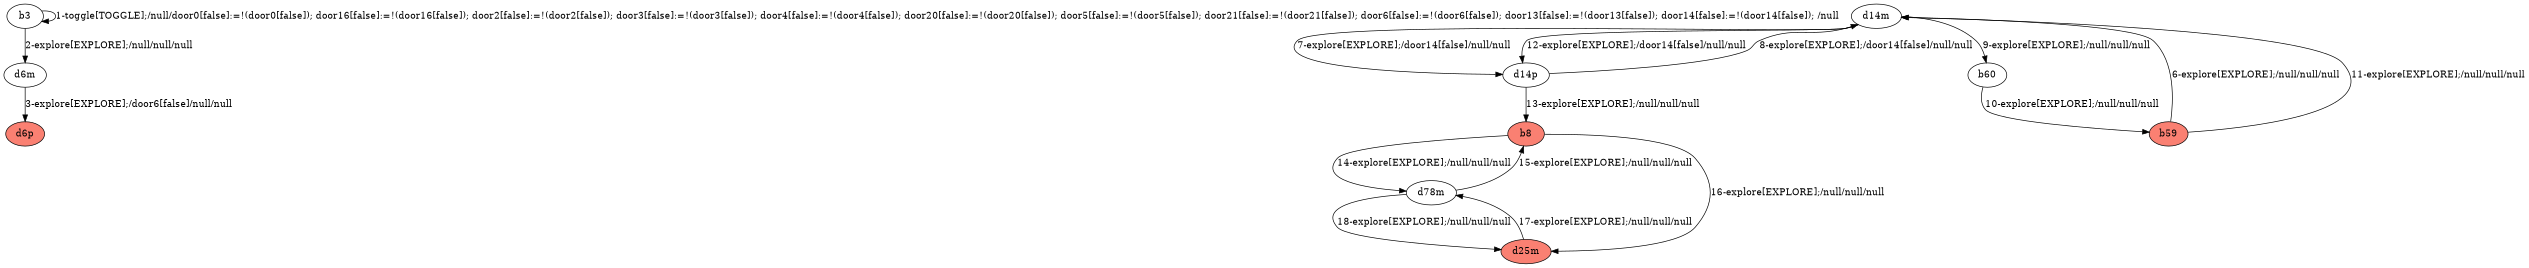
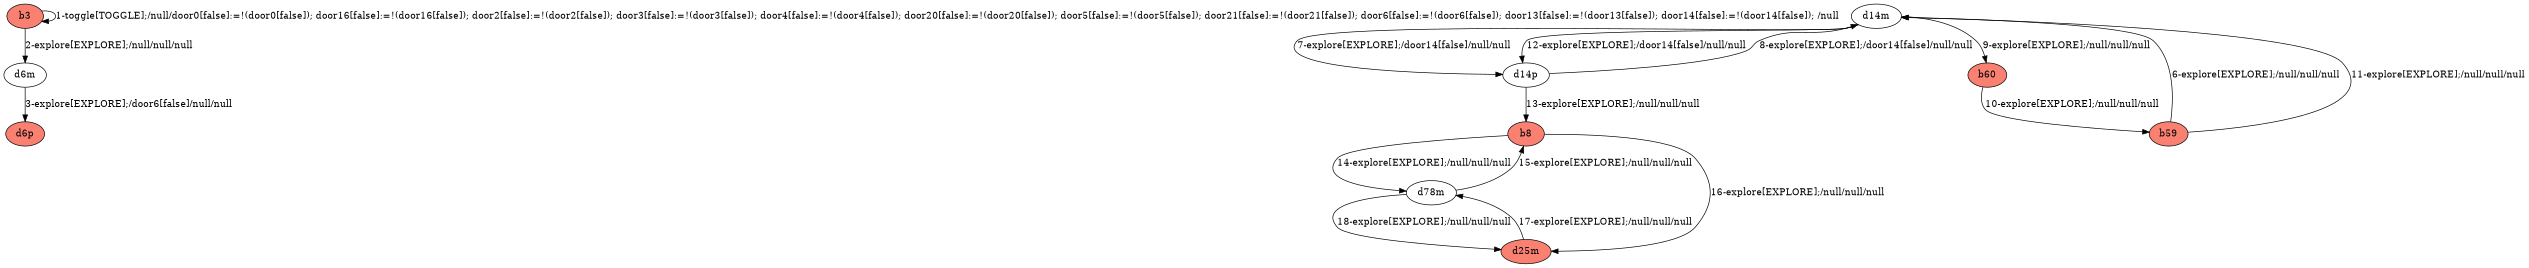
node "b3": fillcolor white -> salmon
node "b60": fillcolor white -> salmon
